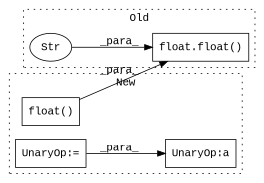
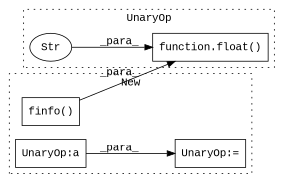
cluster "Old": label "Old" -> "UnaryOp"
node "float.float()": label "float.float()" -> "function.float()"
node "float()": label "float()" -> "finfo()"
edge "UnaryOp:=" -> "UnaryOp:a": reversed
